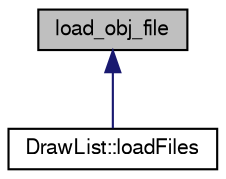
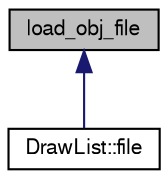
node "DrawList::loadFiles": label "DrawList::loadFiles" -> "DrawList::file"
